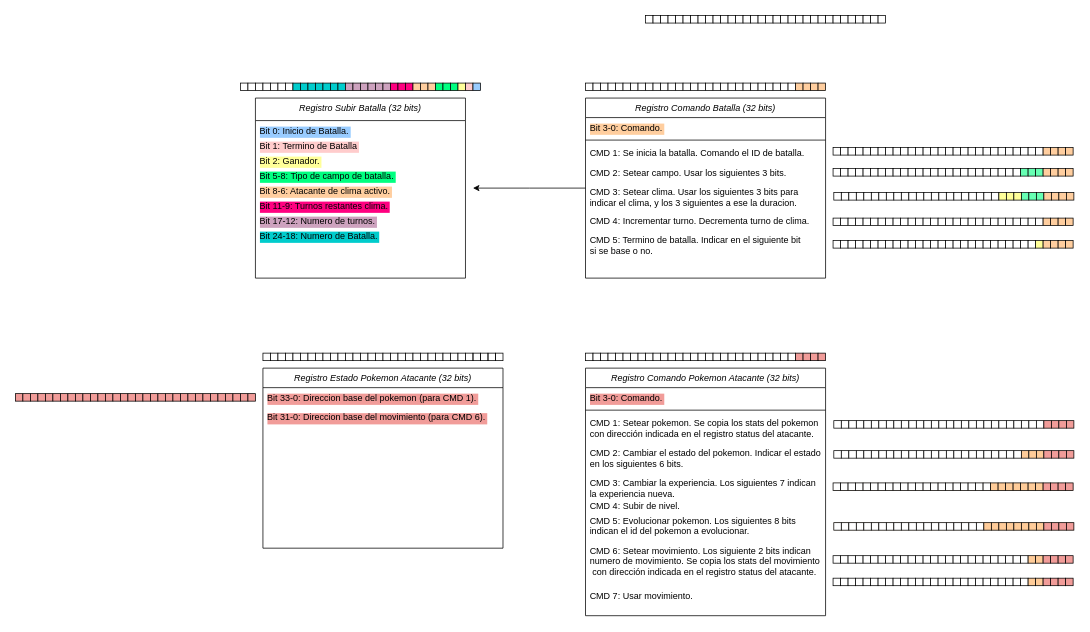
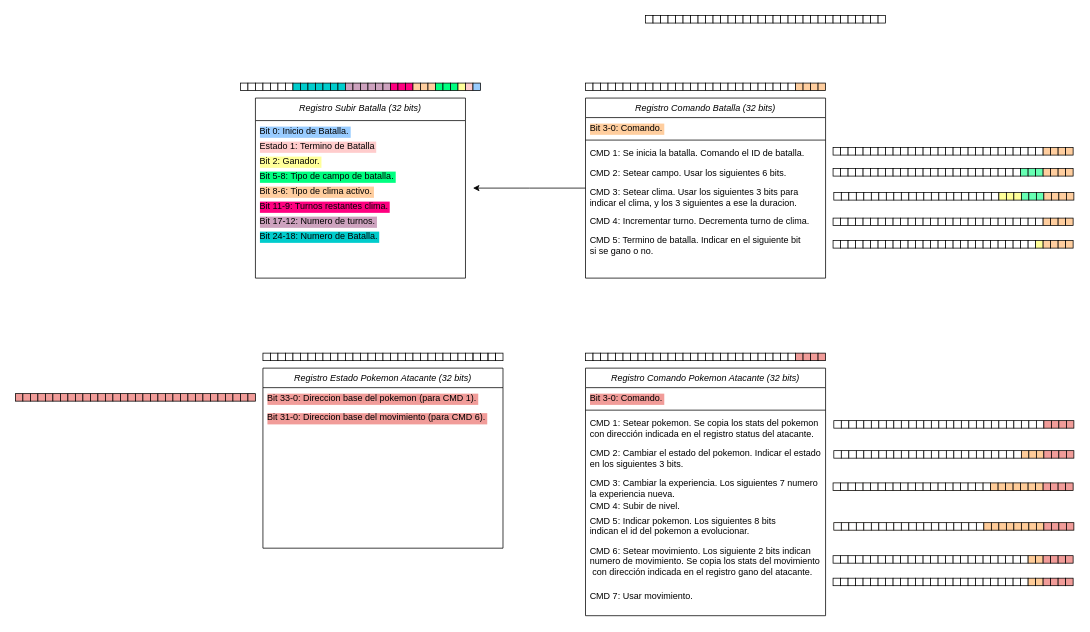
node "Bit 1: Termino de Batalla": label "Bit 1: Termino de Batalla" -> "Estado 1: Termino de Batalla"
node "CMD 2: Setear campo. Usar los siguientes 3 bits.": label "CMD 2: Setear campo. Usar los siguientes 3 bits." -> "CMD 2: Setear campo. Usar los siguientes 6 bits."
node "Bit 8-6: Atacante de clima activo.": label "Bit 8-6: Atacante de clima activo." -> "Bit 8-6: Tipo de clima activo."
node "CMD 5: Termino de batalla. Indicar en el siguiente bit si se base o no.": label "CMD 5: Termino de batalla. Indicar en el siguiente bit si se base o no." -> "CMD 5: Termino de batalla. Indicar en el siguiente bit si se gano o no."
node "CMD 2: Cambiar el estado del pokemon. Indicar el estado en los siguientes 6 bits.": label "CMD 2: Cambiar el estado del pokemon. Indicar el estado en los siguientes 6 bits." -> "CMD 2: Cambiar el estado del pokemon. Indicar el estado en los siguientes 3 bits."
node "CMD 3: Cambiar la experiencia. Los siguientes 7 indican la experiencia nueva.": label "CMD 3: Cambiar la experiencia. Los siguientes 7 indican la experiencia nueva." -> "CMD 3: Cambiar la experiencia. Los siguientes 7 numero la experiencia nueva."
node "CMD 5: Evolucionar pokemon. Los siguientes 8 bits indican el id del pokemon a evolucionar.": label "CMD 5: Evolucionar pokemon. Los siguientes 8 bits indican el id del pokemon a evolucionar." -> "CMD 5: Indicar pokemon. Los siguientes 8 bits indican el id del pokemon a evolucionar."
node "CMD 6: Setear movimiento. Los siguiente 2 bits indican numero de movimiento. Se copia los stats del movimiento con dirección indicada en el registro status del atacante.": label "CMD 6: Setear movimiento. Los siguiente 2 bits indican numero de movimiento. Se copia los stats del movimiento con dirección indicada en el registro status del atacante." -> "CMD 6: Setear movimiento. Los siguiente 2 bits indican numero de movimiento. Se copia los stats del movimiento con dirección indicada en el registro gano del atacante."
